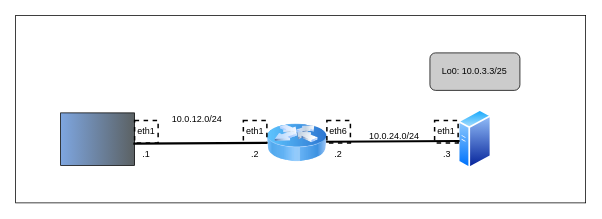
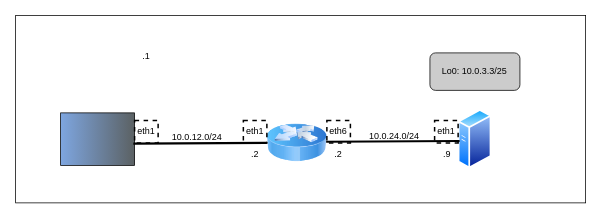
node "10.0.12.0/24": moved (197, 119) -> (197, 138)
node ".1": moved (146, 154) -> (146, 57)
node ".3": label ".3" -> ".9"
